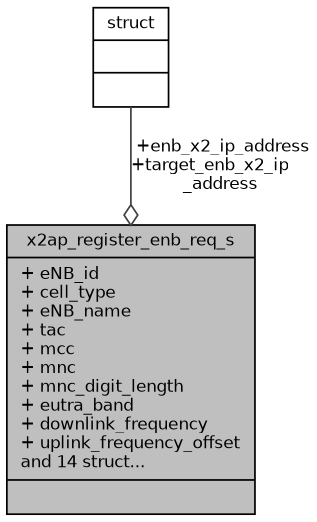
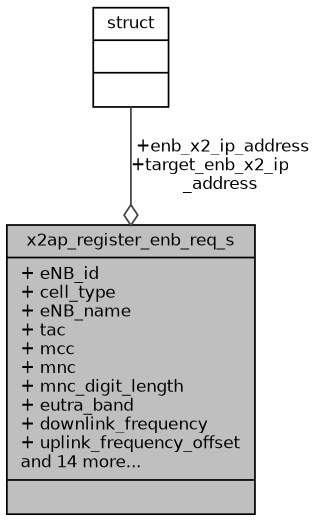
node "x2ap_register_enb_req_s": text "and 14 struct..." -> "and 14 more..."
